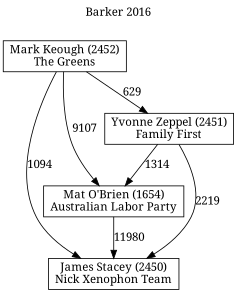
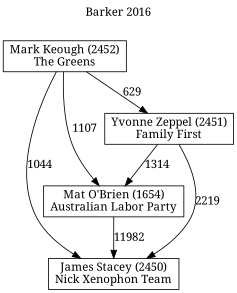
edge "Mark Keough (2452) The Greens" -> "Mat O'Brien (1654) Australian Labor Party": label "9107" -> "1107"
edge "Mark Keough (2452) The Greens" -> "James Stacey (2450) Nick Xenophon Team": label "1094" -> "1044"
edge "Mat O'Brien (1654) Australian Labor Party" -> "James Stacey (2450) Nick Xenophon Team": label "11980" -> "11982"
